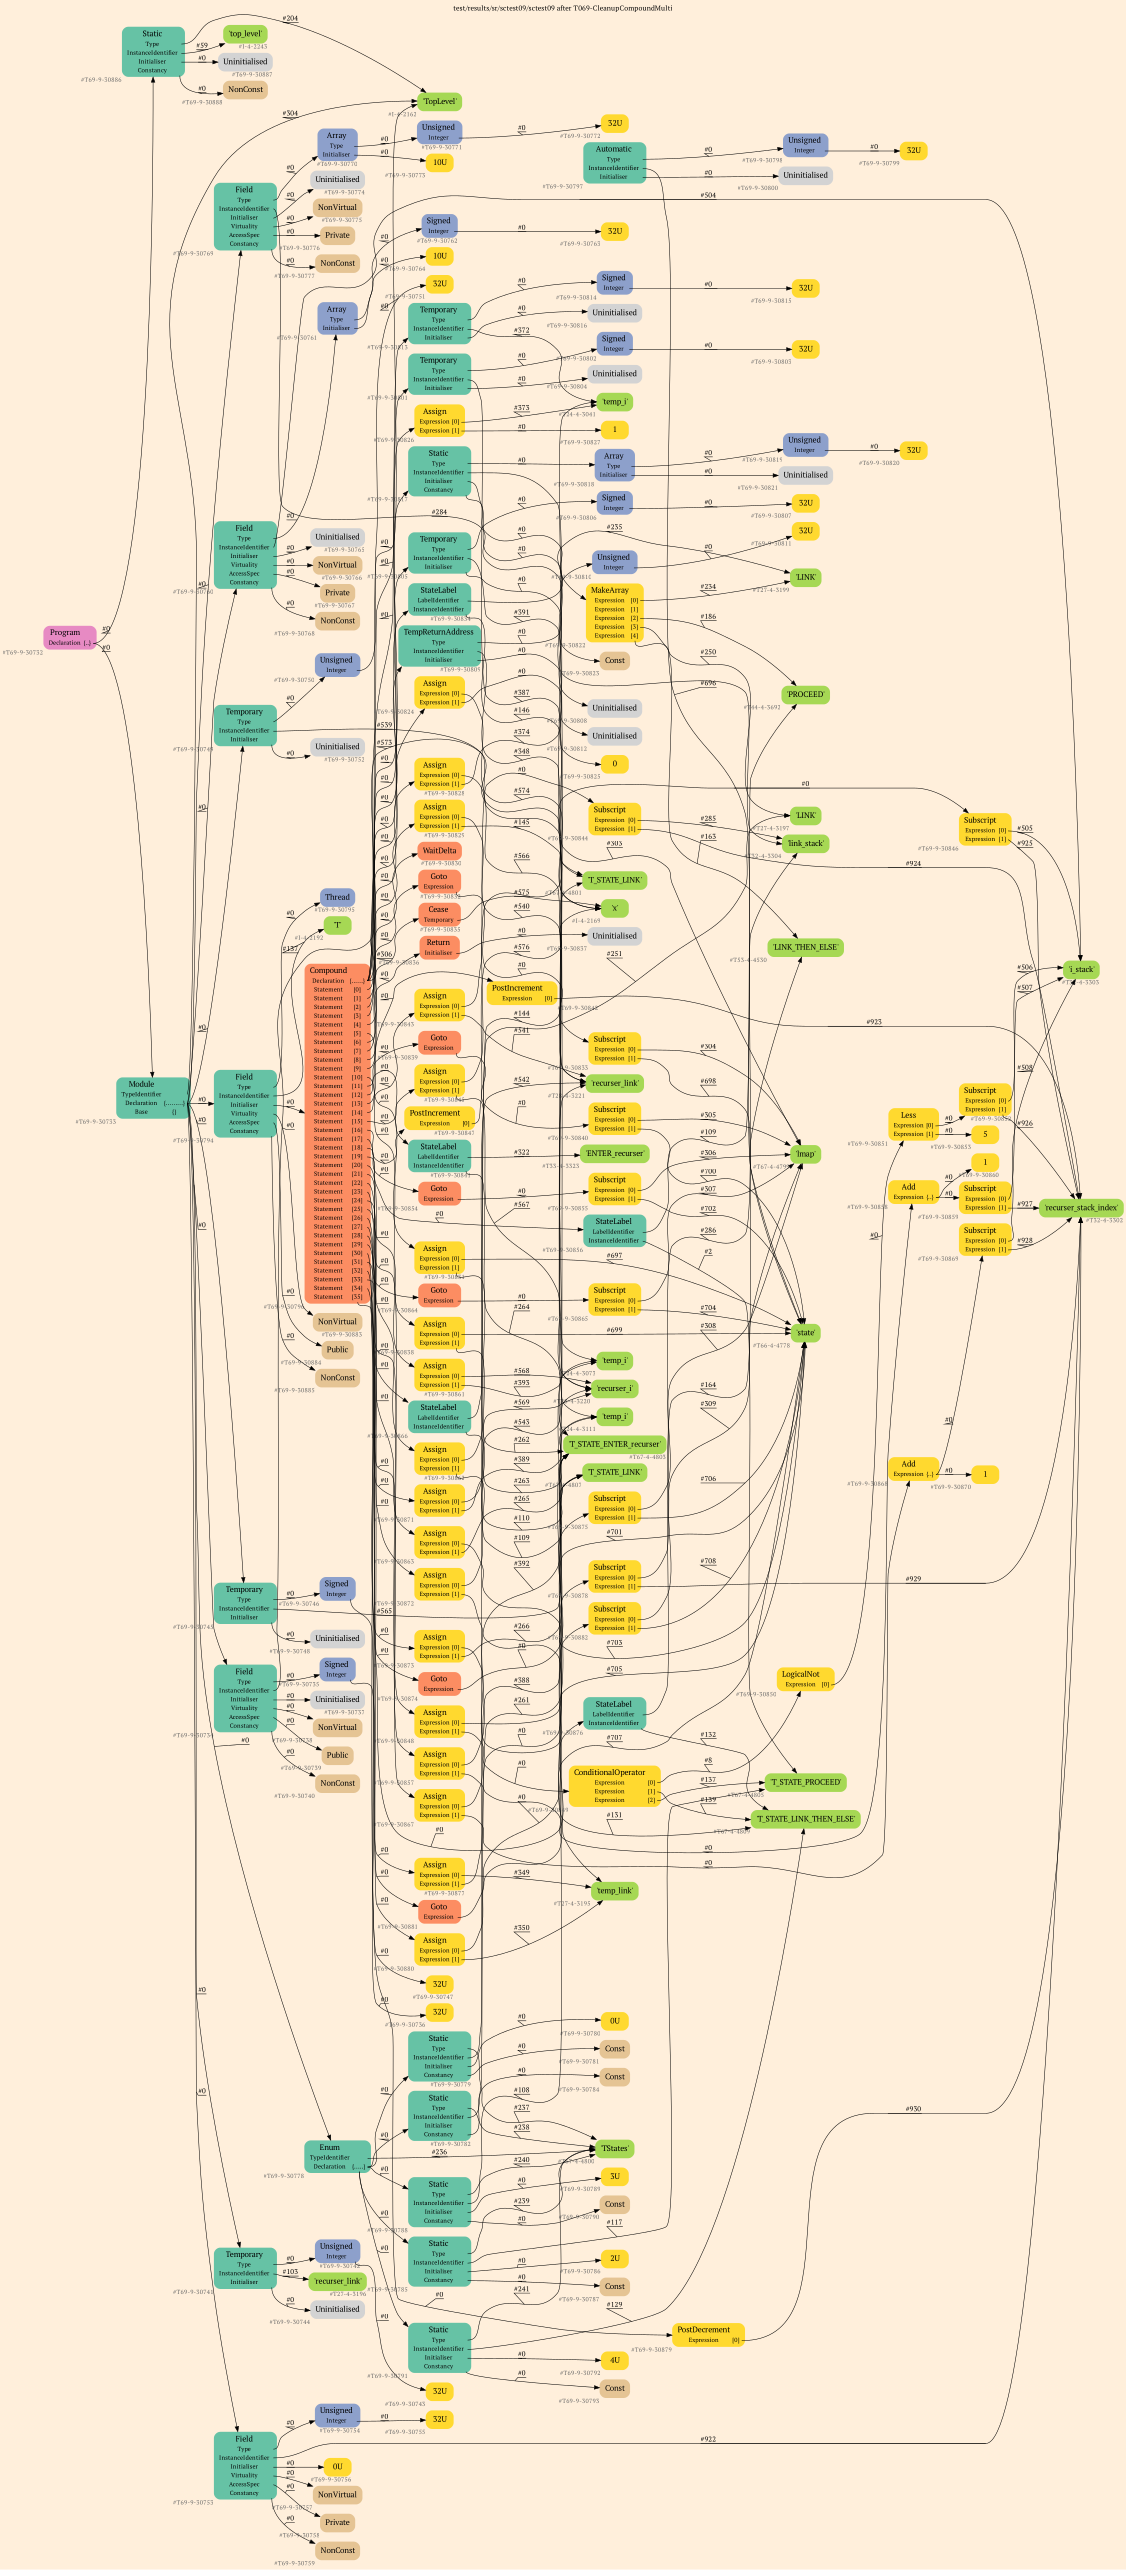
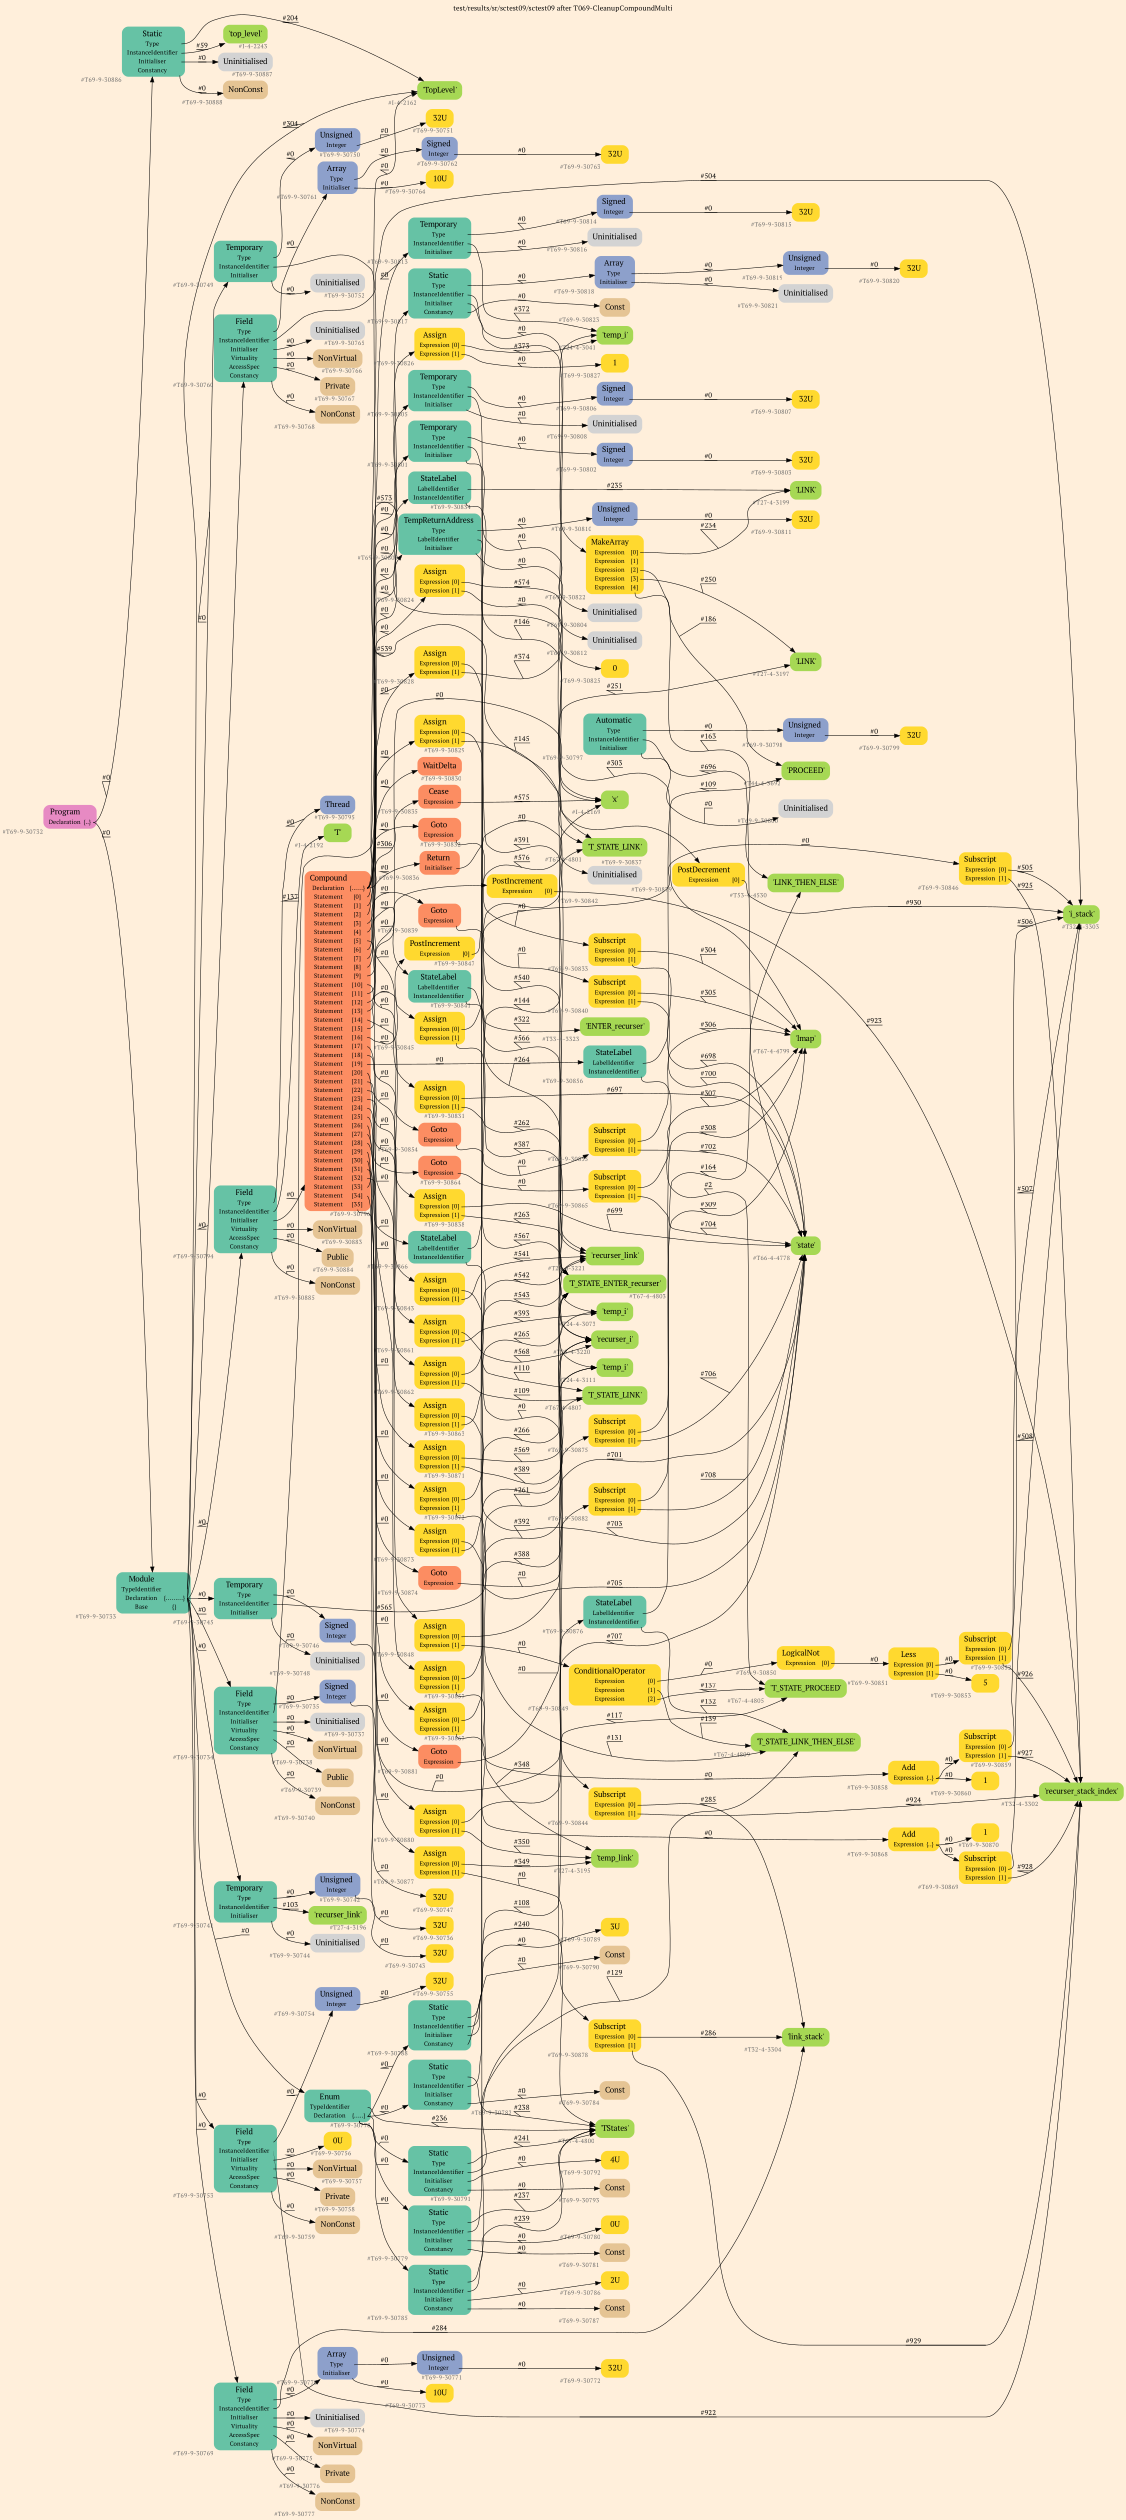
node "TempReturnAddress": text "InstanceIdentifier" -> "LabelIdentifier"
node "Cease": text "Temporary" -> "Expression"
edge "ConditionalOperator" -> "LogicalNot": label "#8" -> "#0"
edge "PostDecrement" -> "'recurser_stack_index'": now "PostDecrement" -> "'i_stack'"
